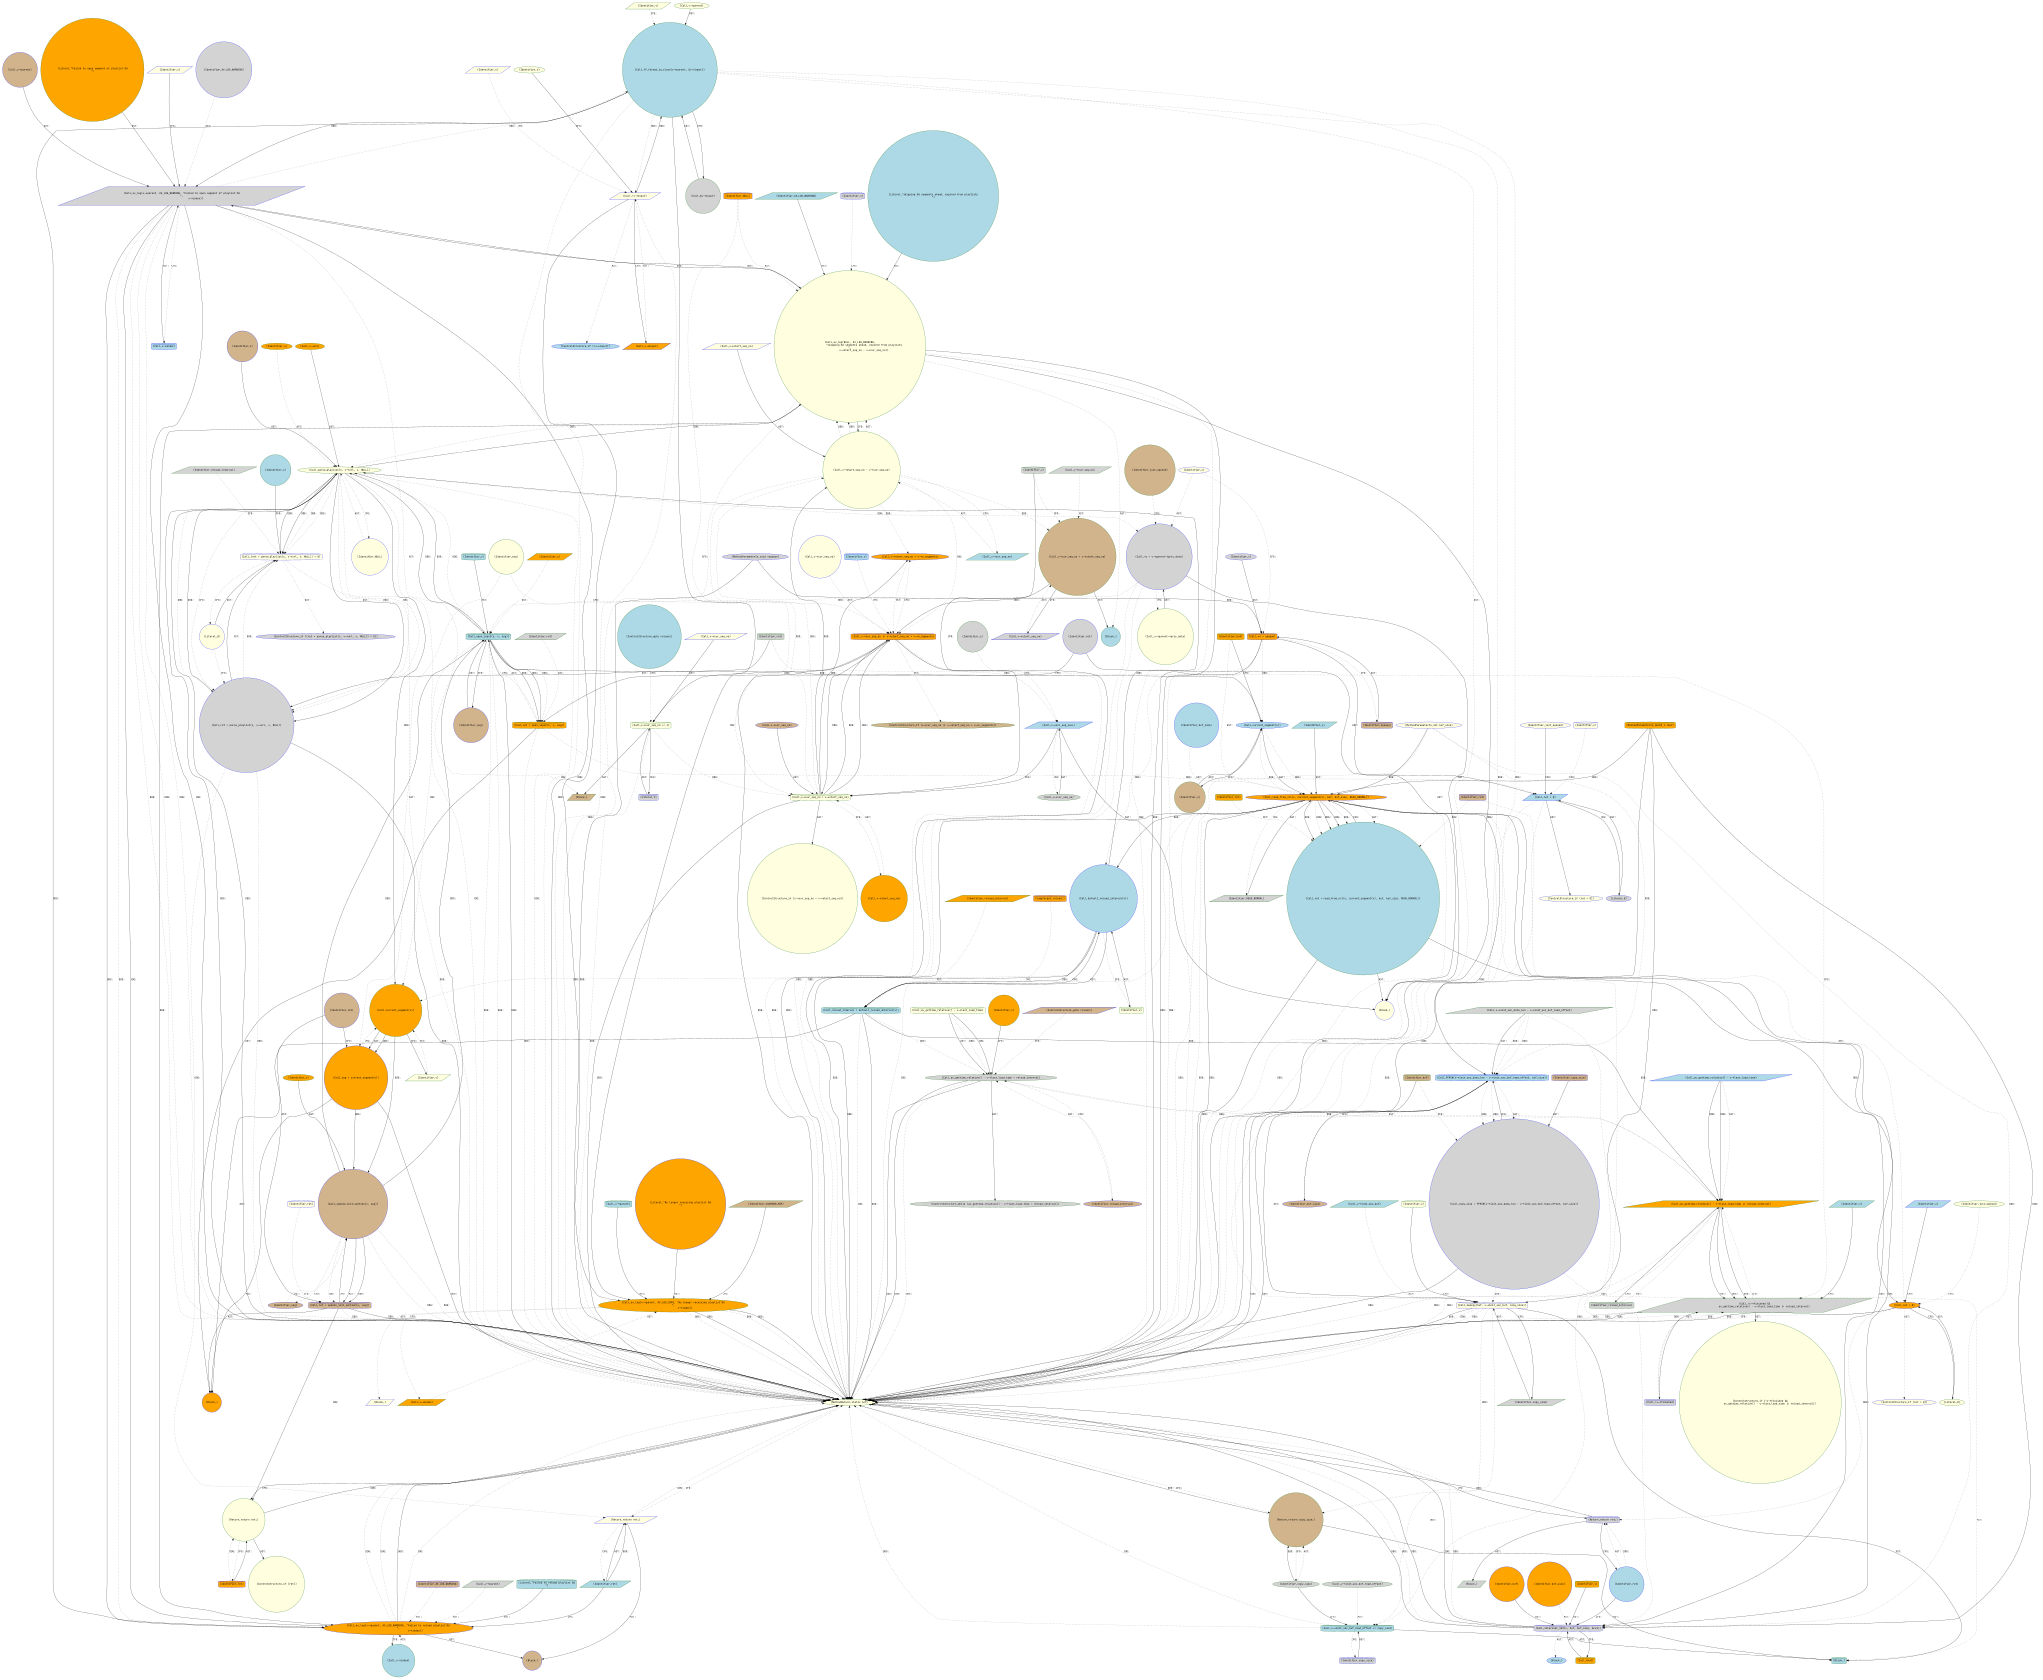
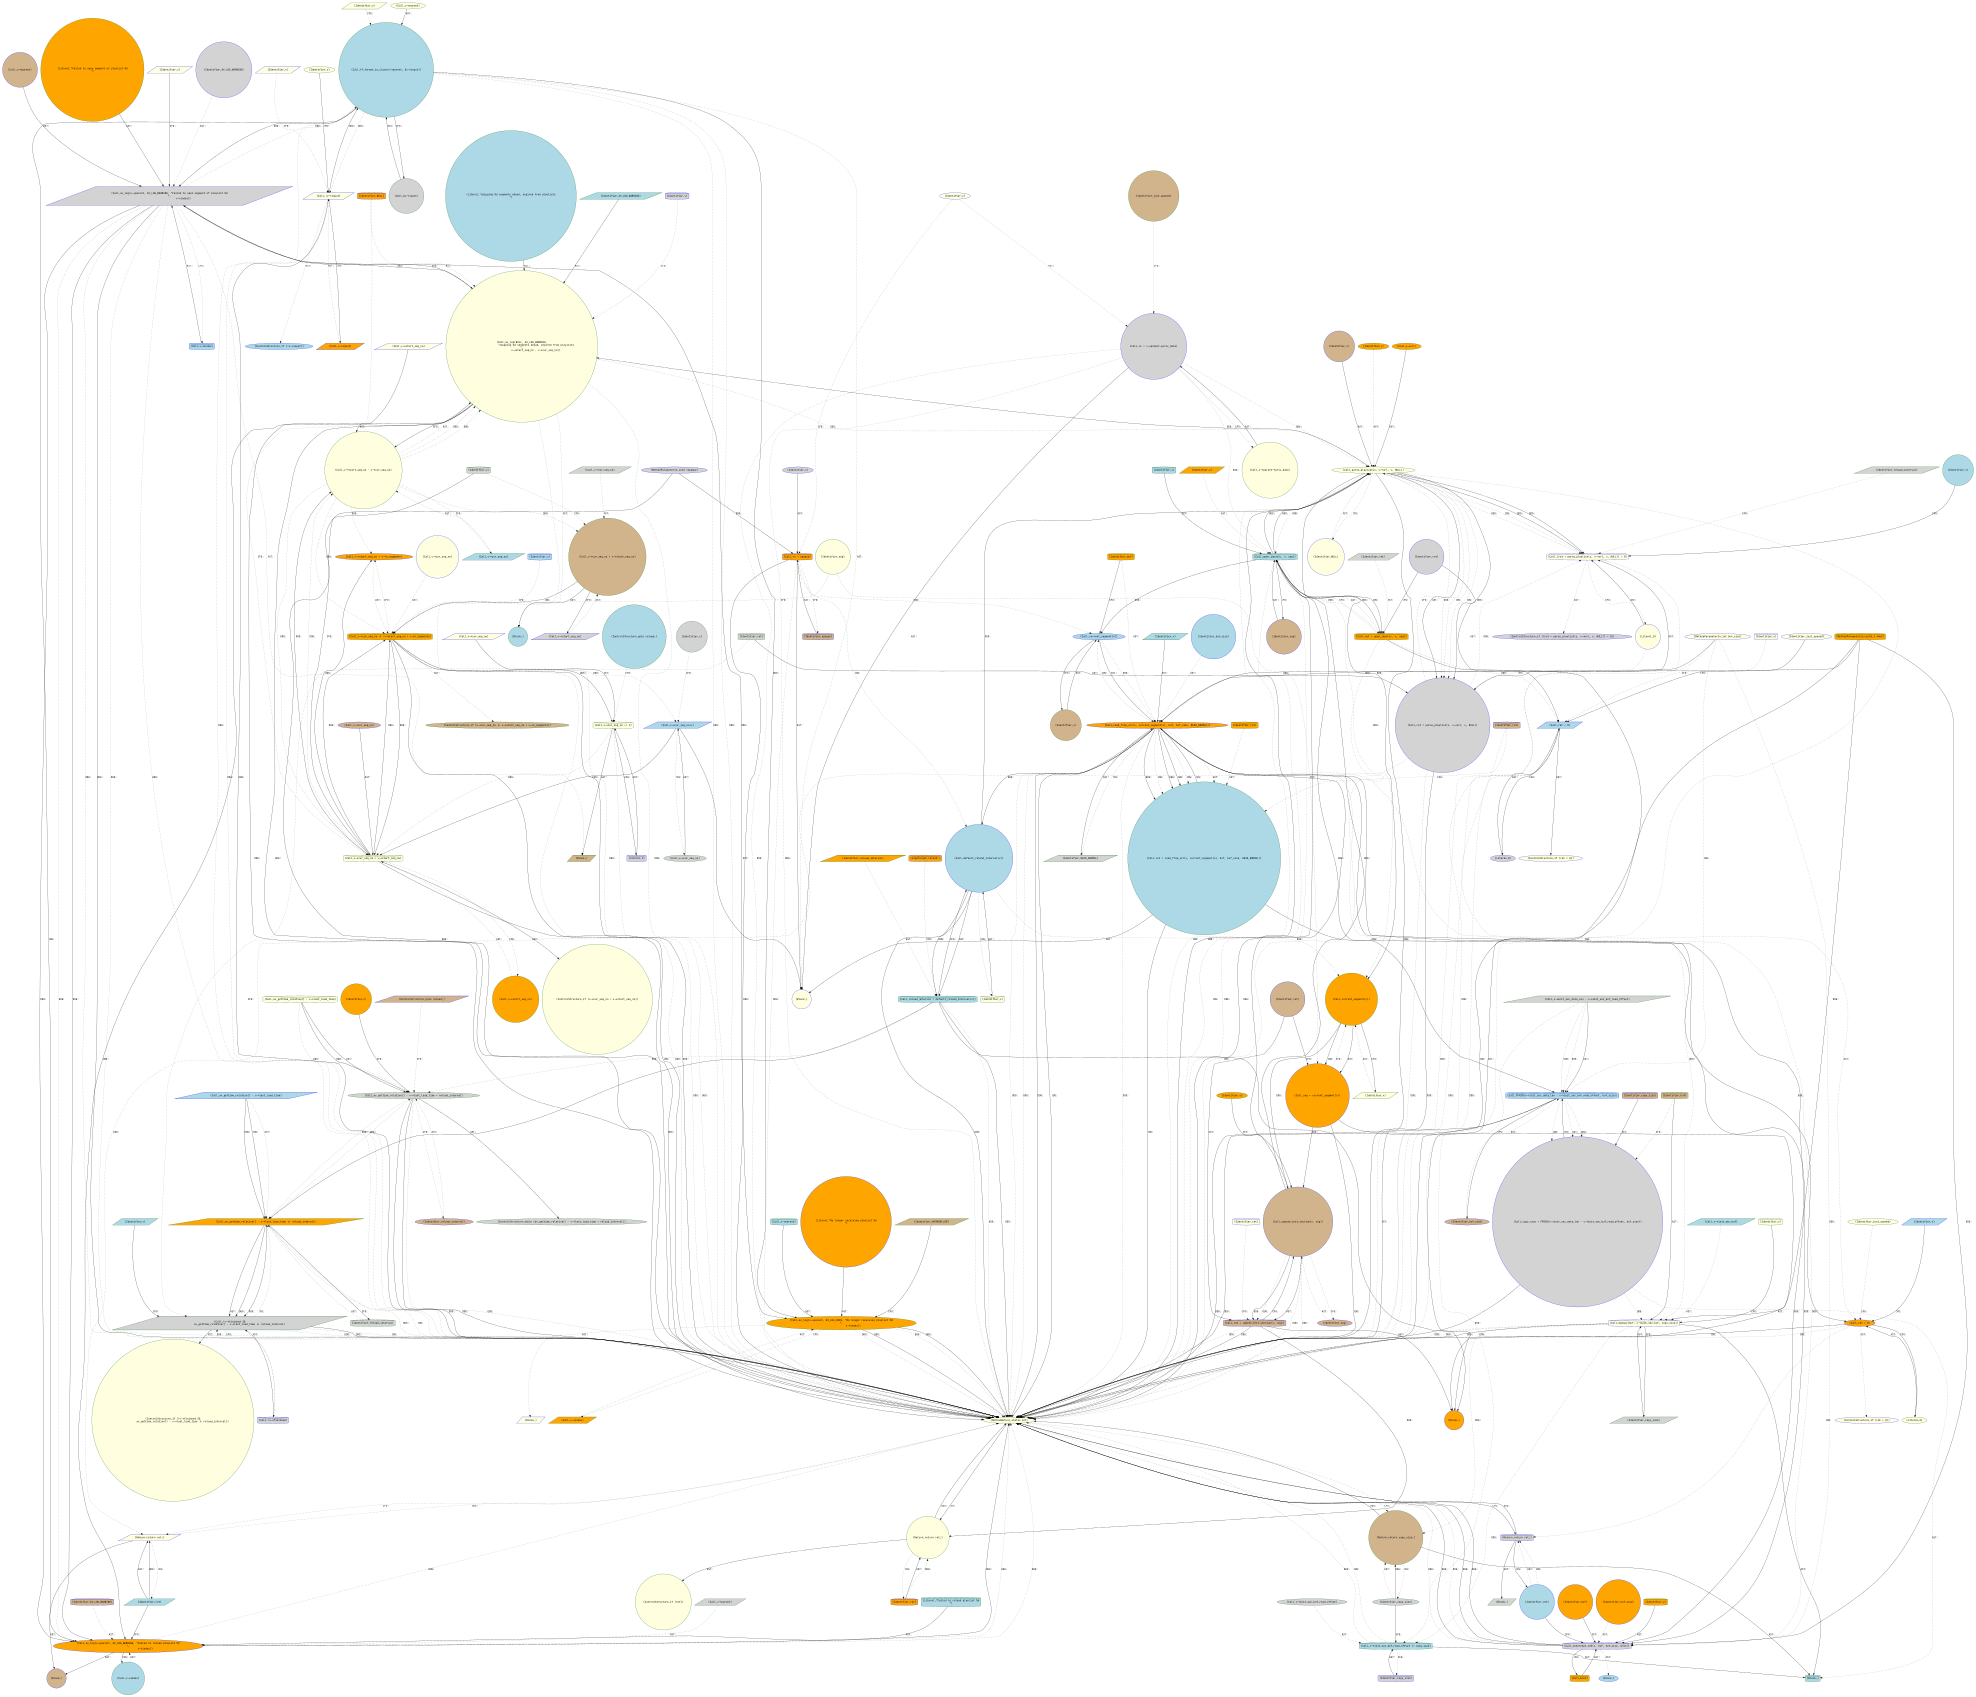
edge "(Call,parse_playlist(c, v->url, v, NULL))" -> "(Call,*c = v->parent->priv_data)": reversed
node "(Call,v->cur_seq_no >= v->start_seq_no + v->n_segments)": color blue -> darkgreen
